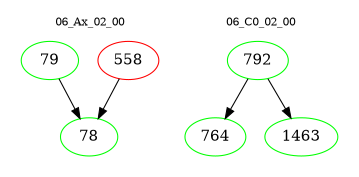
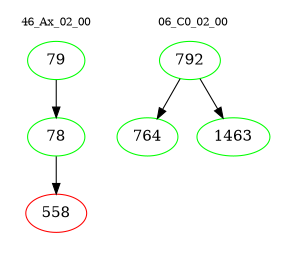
cluster "06_Ax_02_00": label "06_Ax_02_00" -> "46_Ax_02_00"
edge "558" -> "78": reversed
